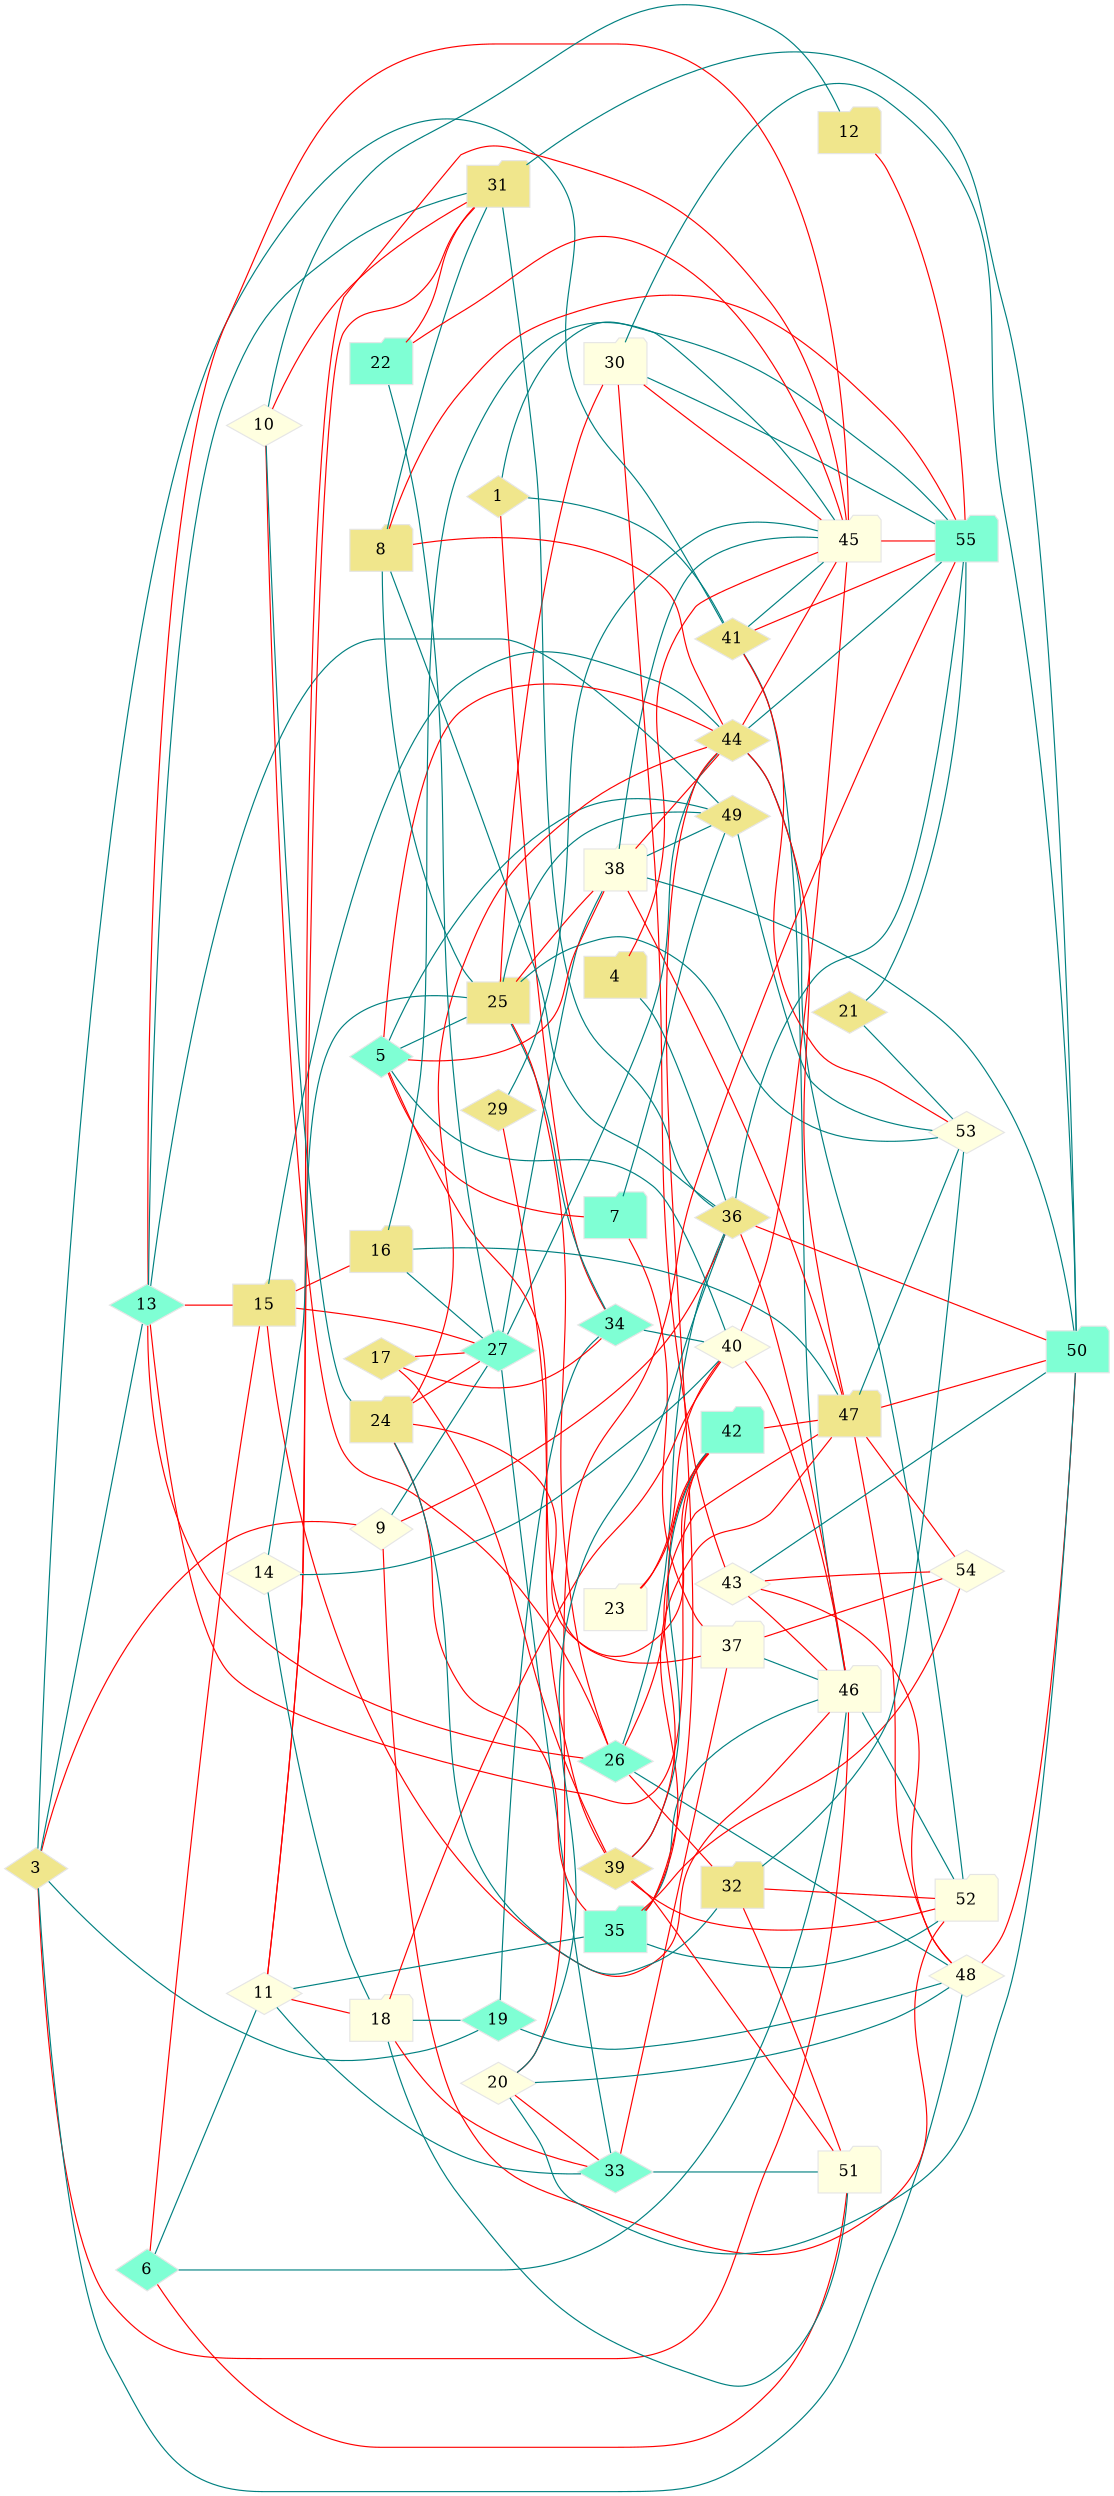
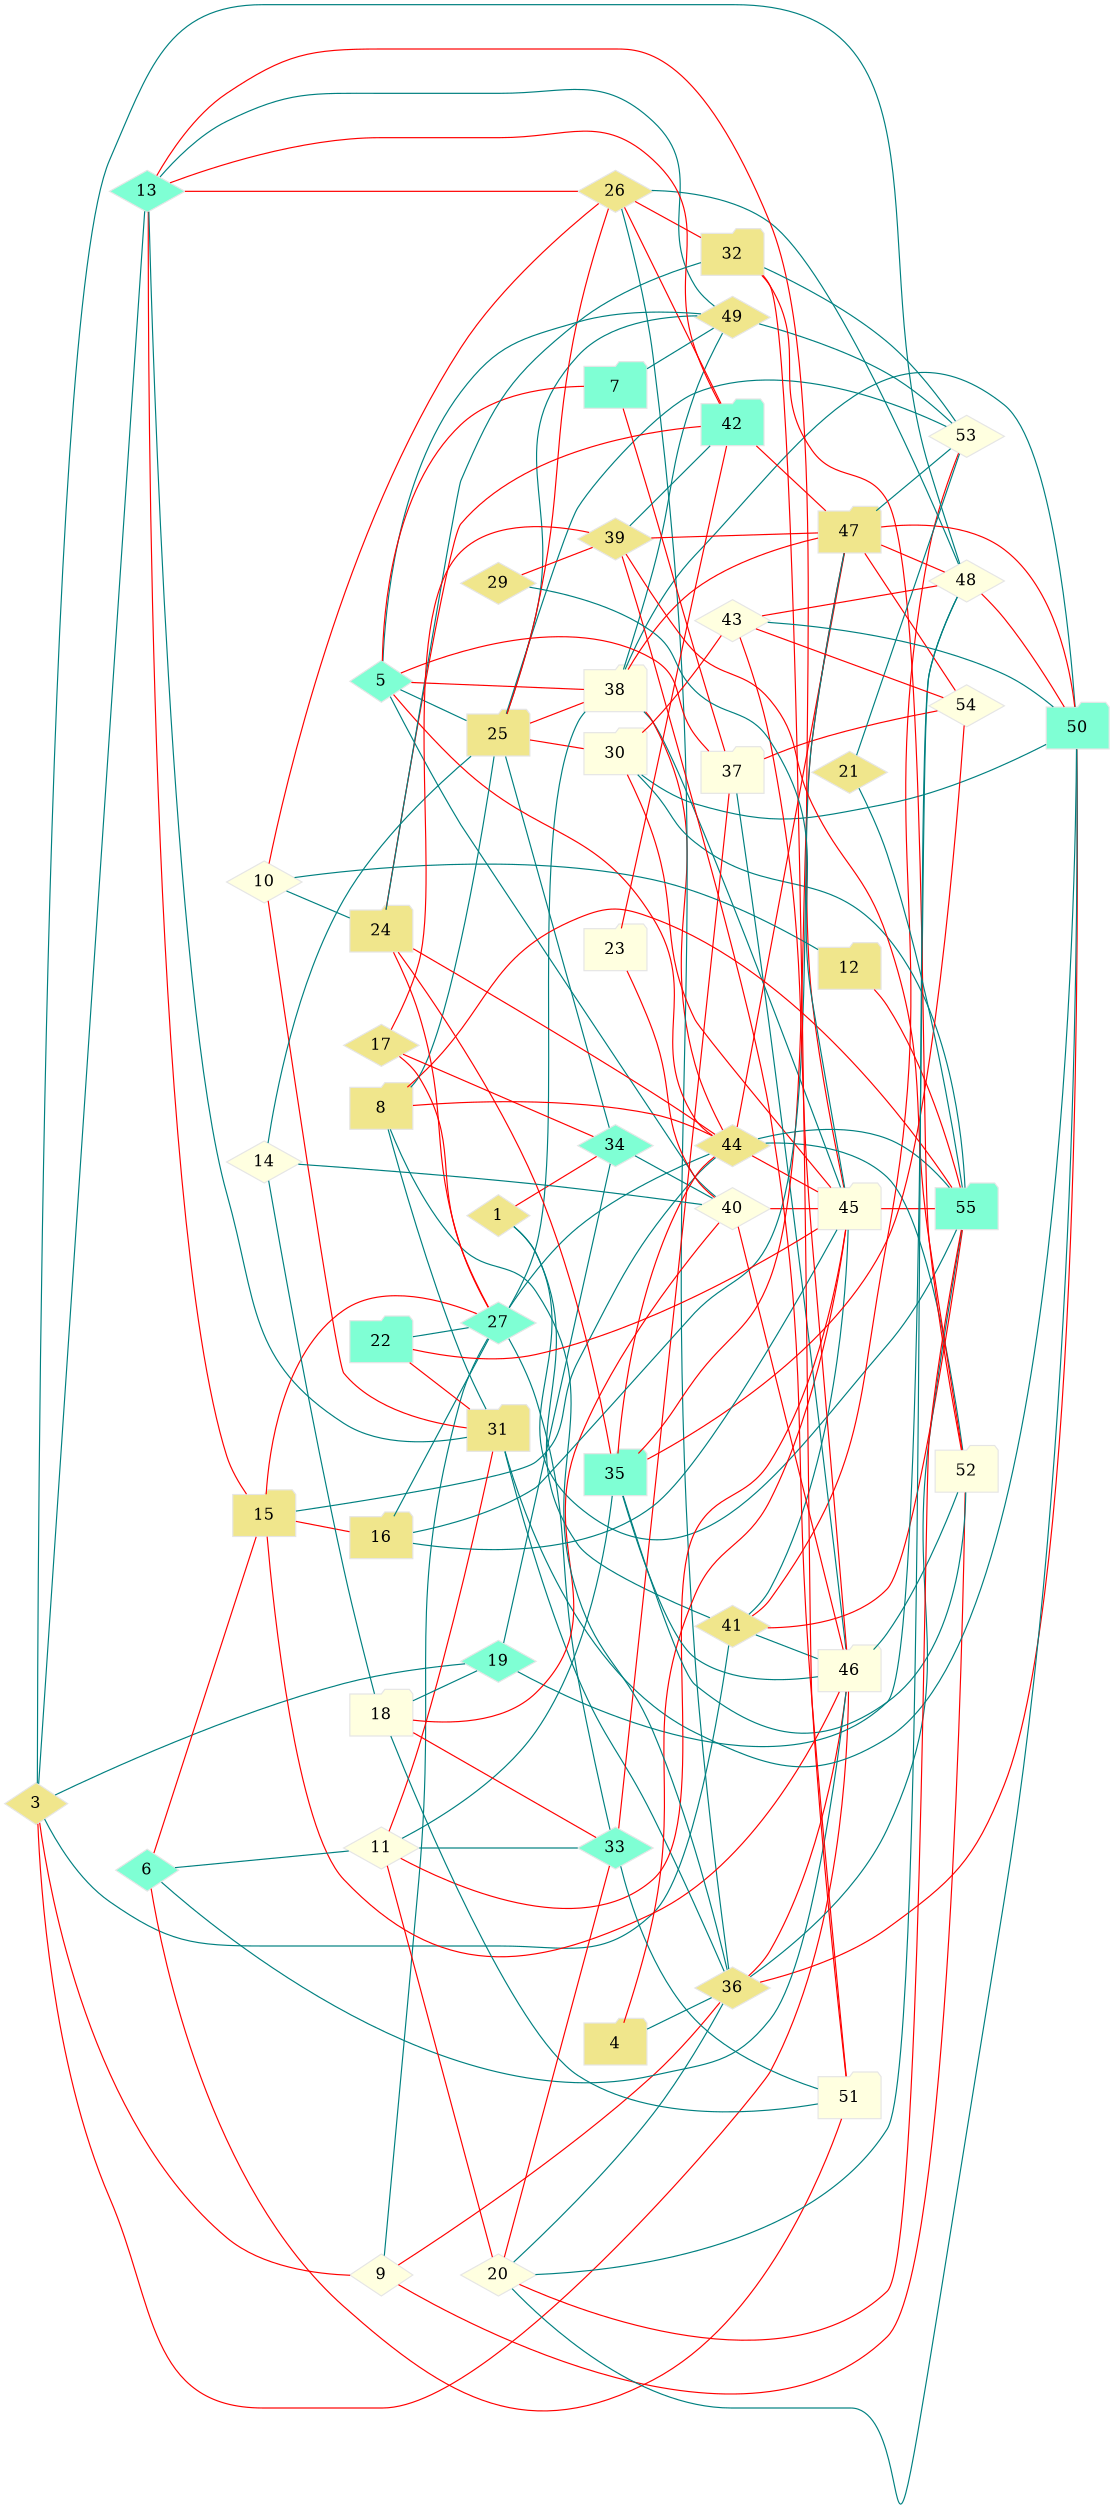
node "26": fillcolor aquamarine -> khaki
edge "11" -- "18": now "11" -- "20"
